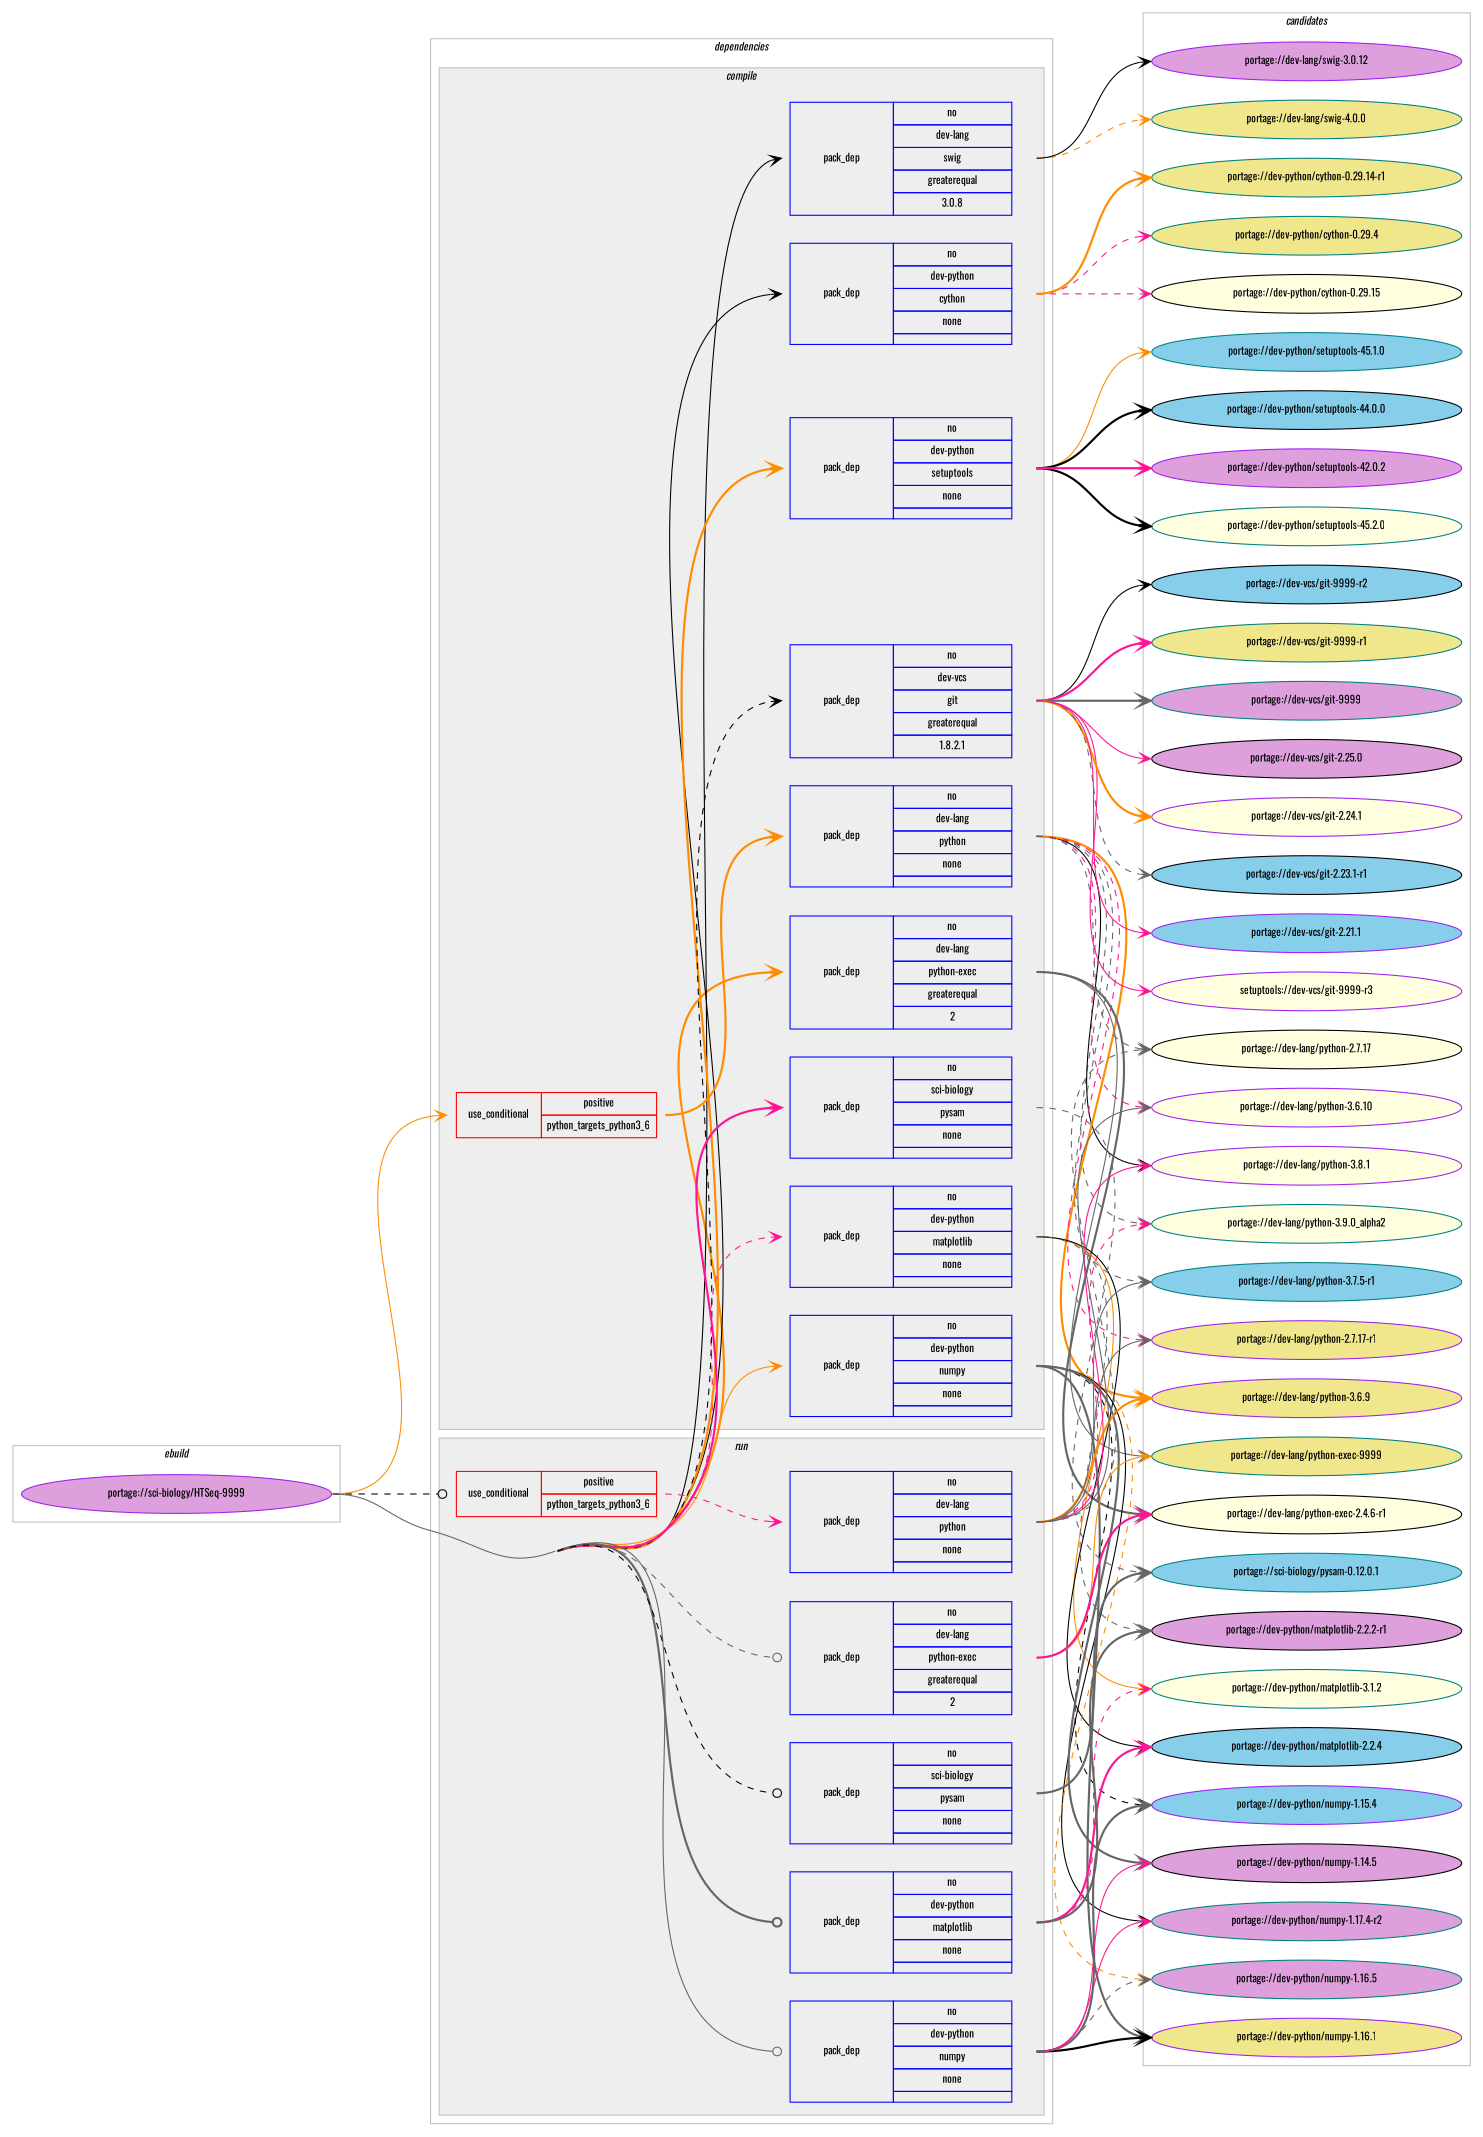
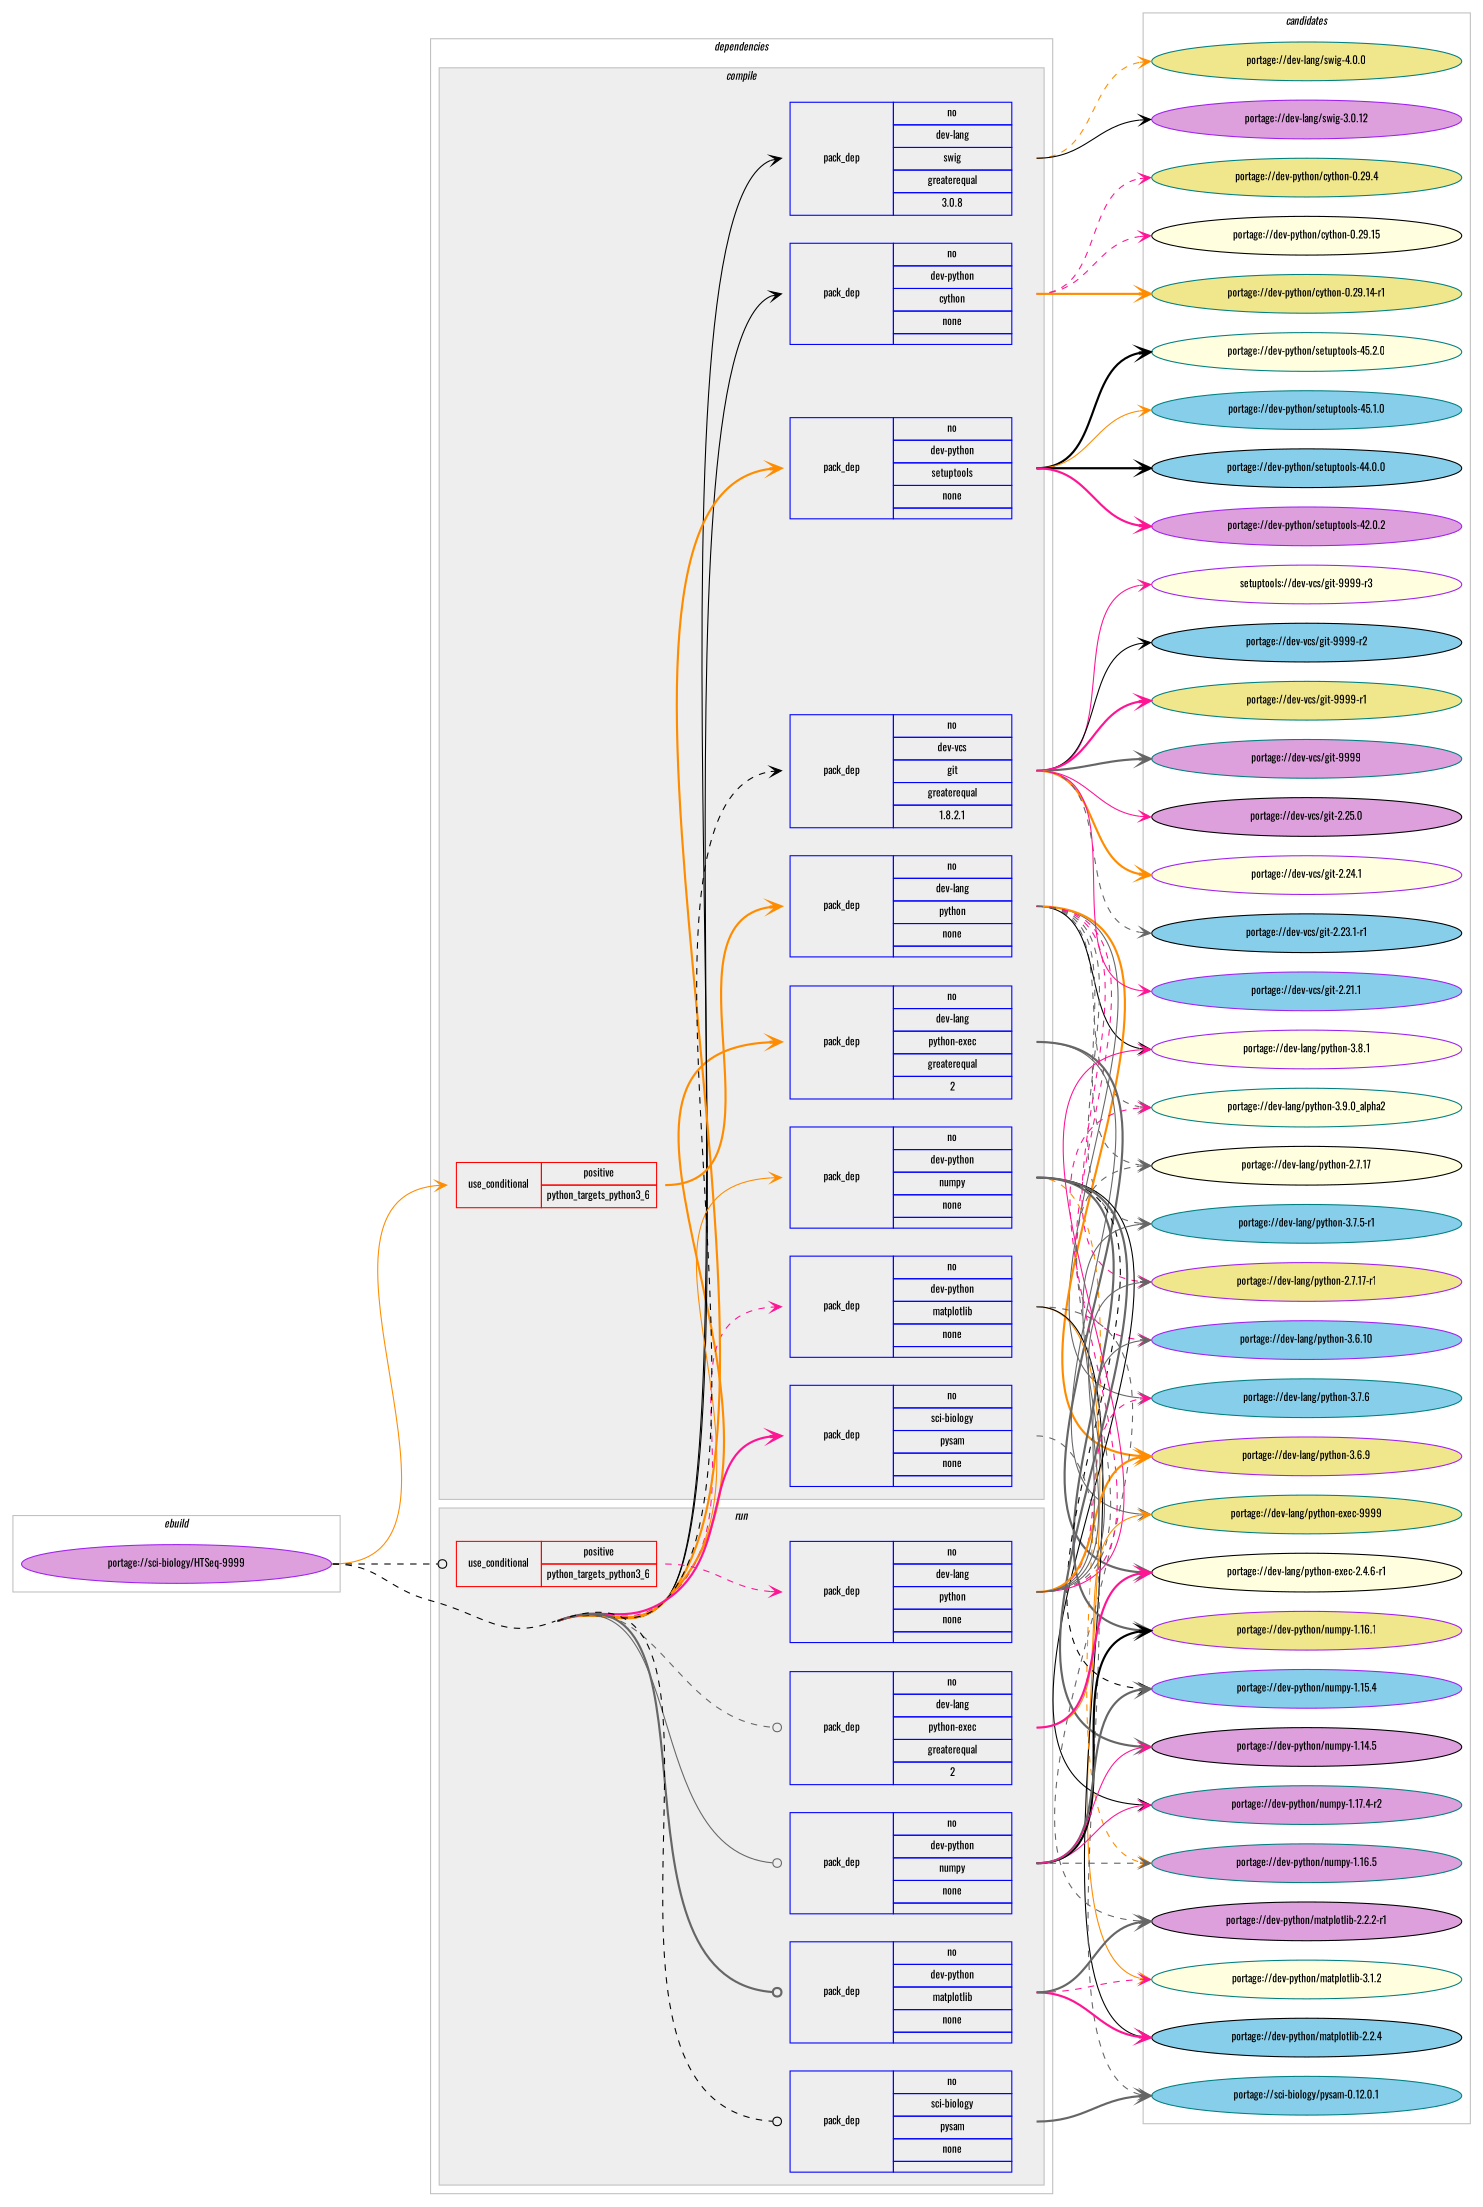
node "portage://dev-lang/python-3.6.10": fillcolor lightyellow -> skyblue
node "portage://dev-lang/python-3.7.6": added
